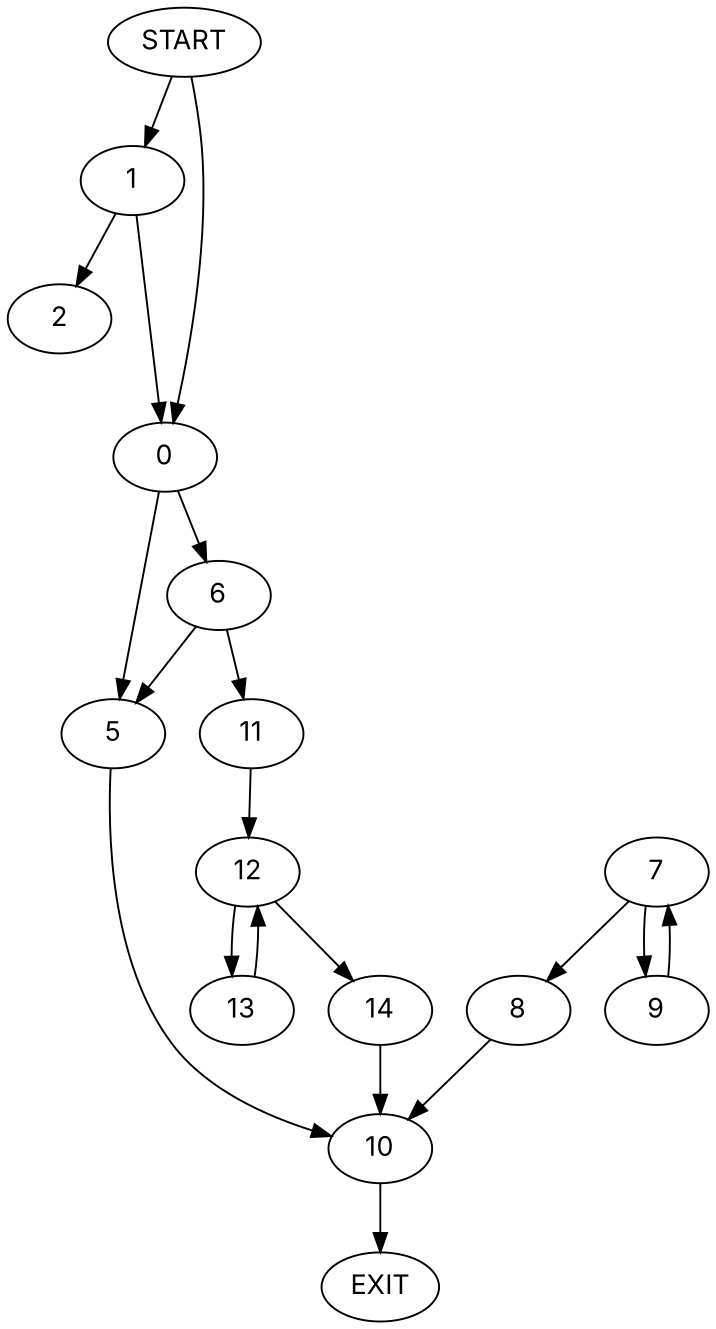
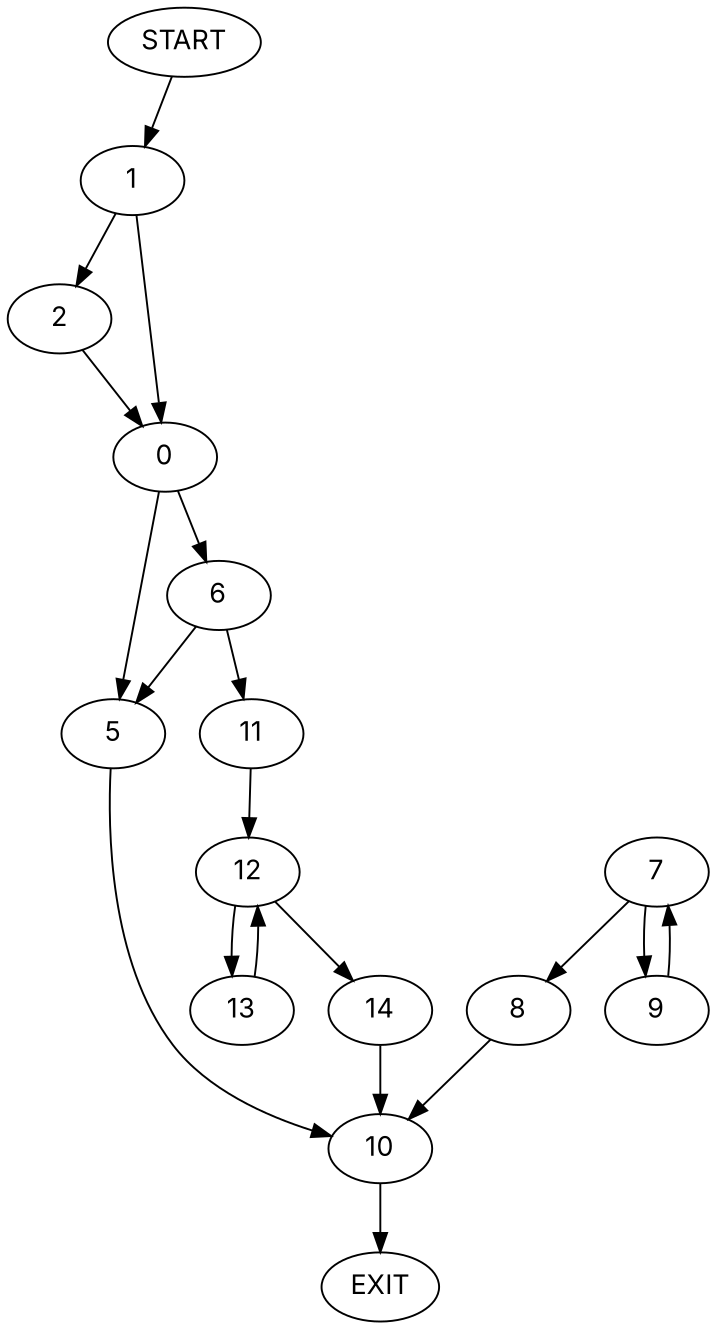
edge "START" -> "0": now "2" -> "0"
